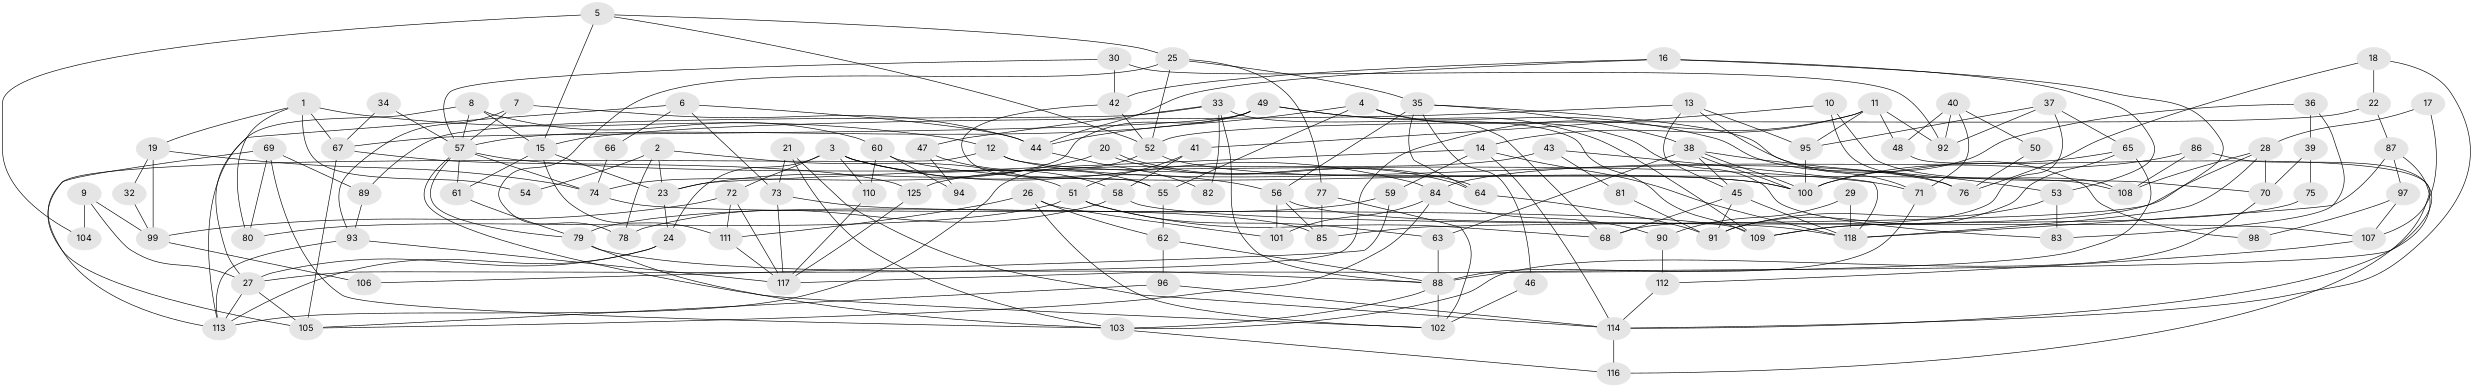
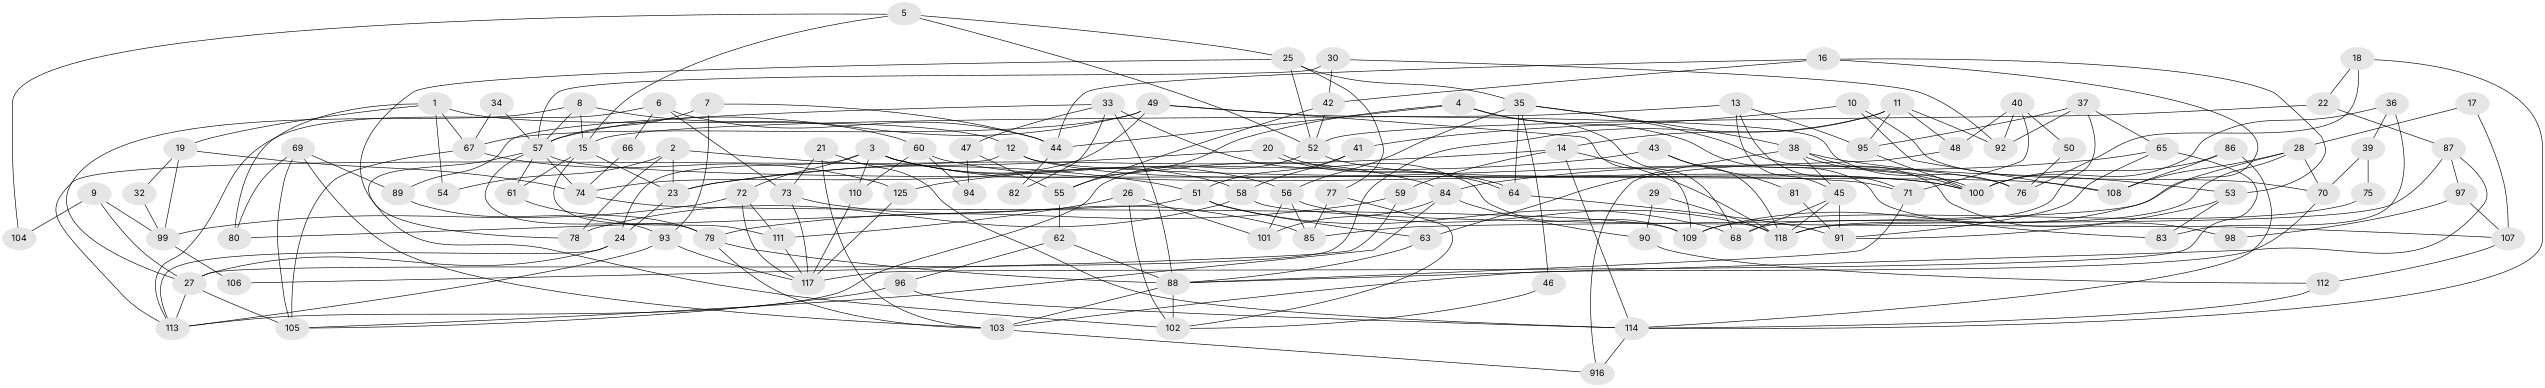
edge "26" -- "62": removed
node "116": label "116" -> "916"
